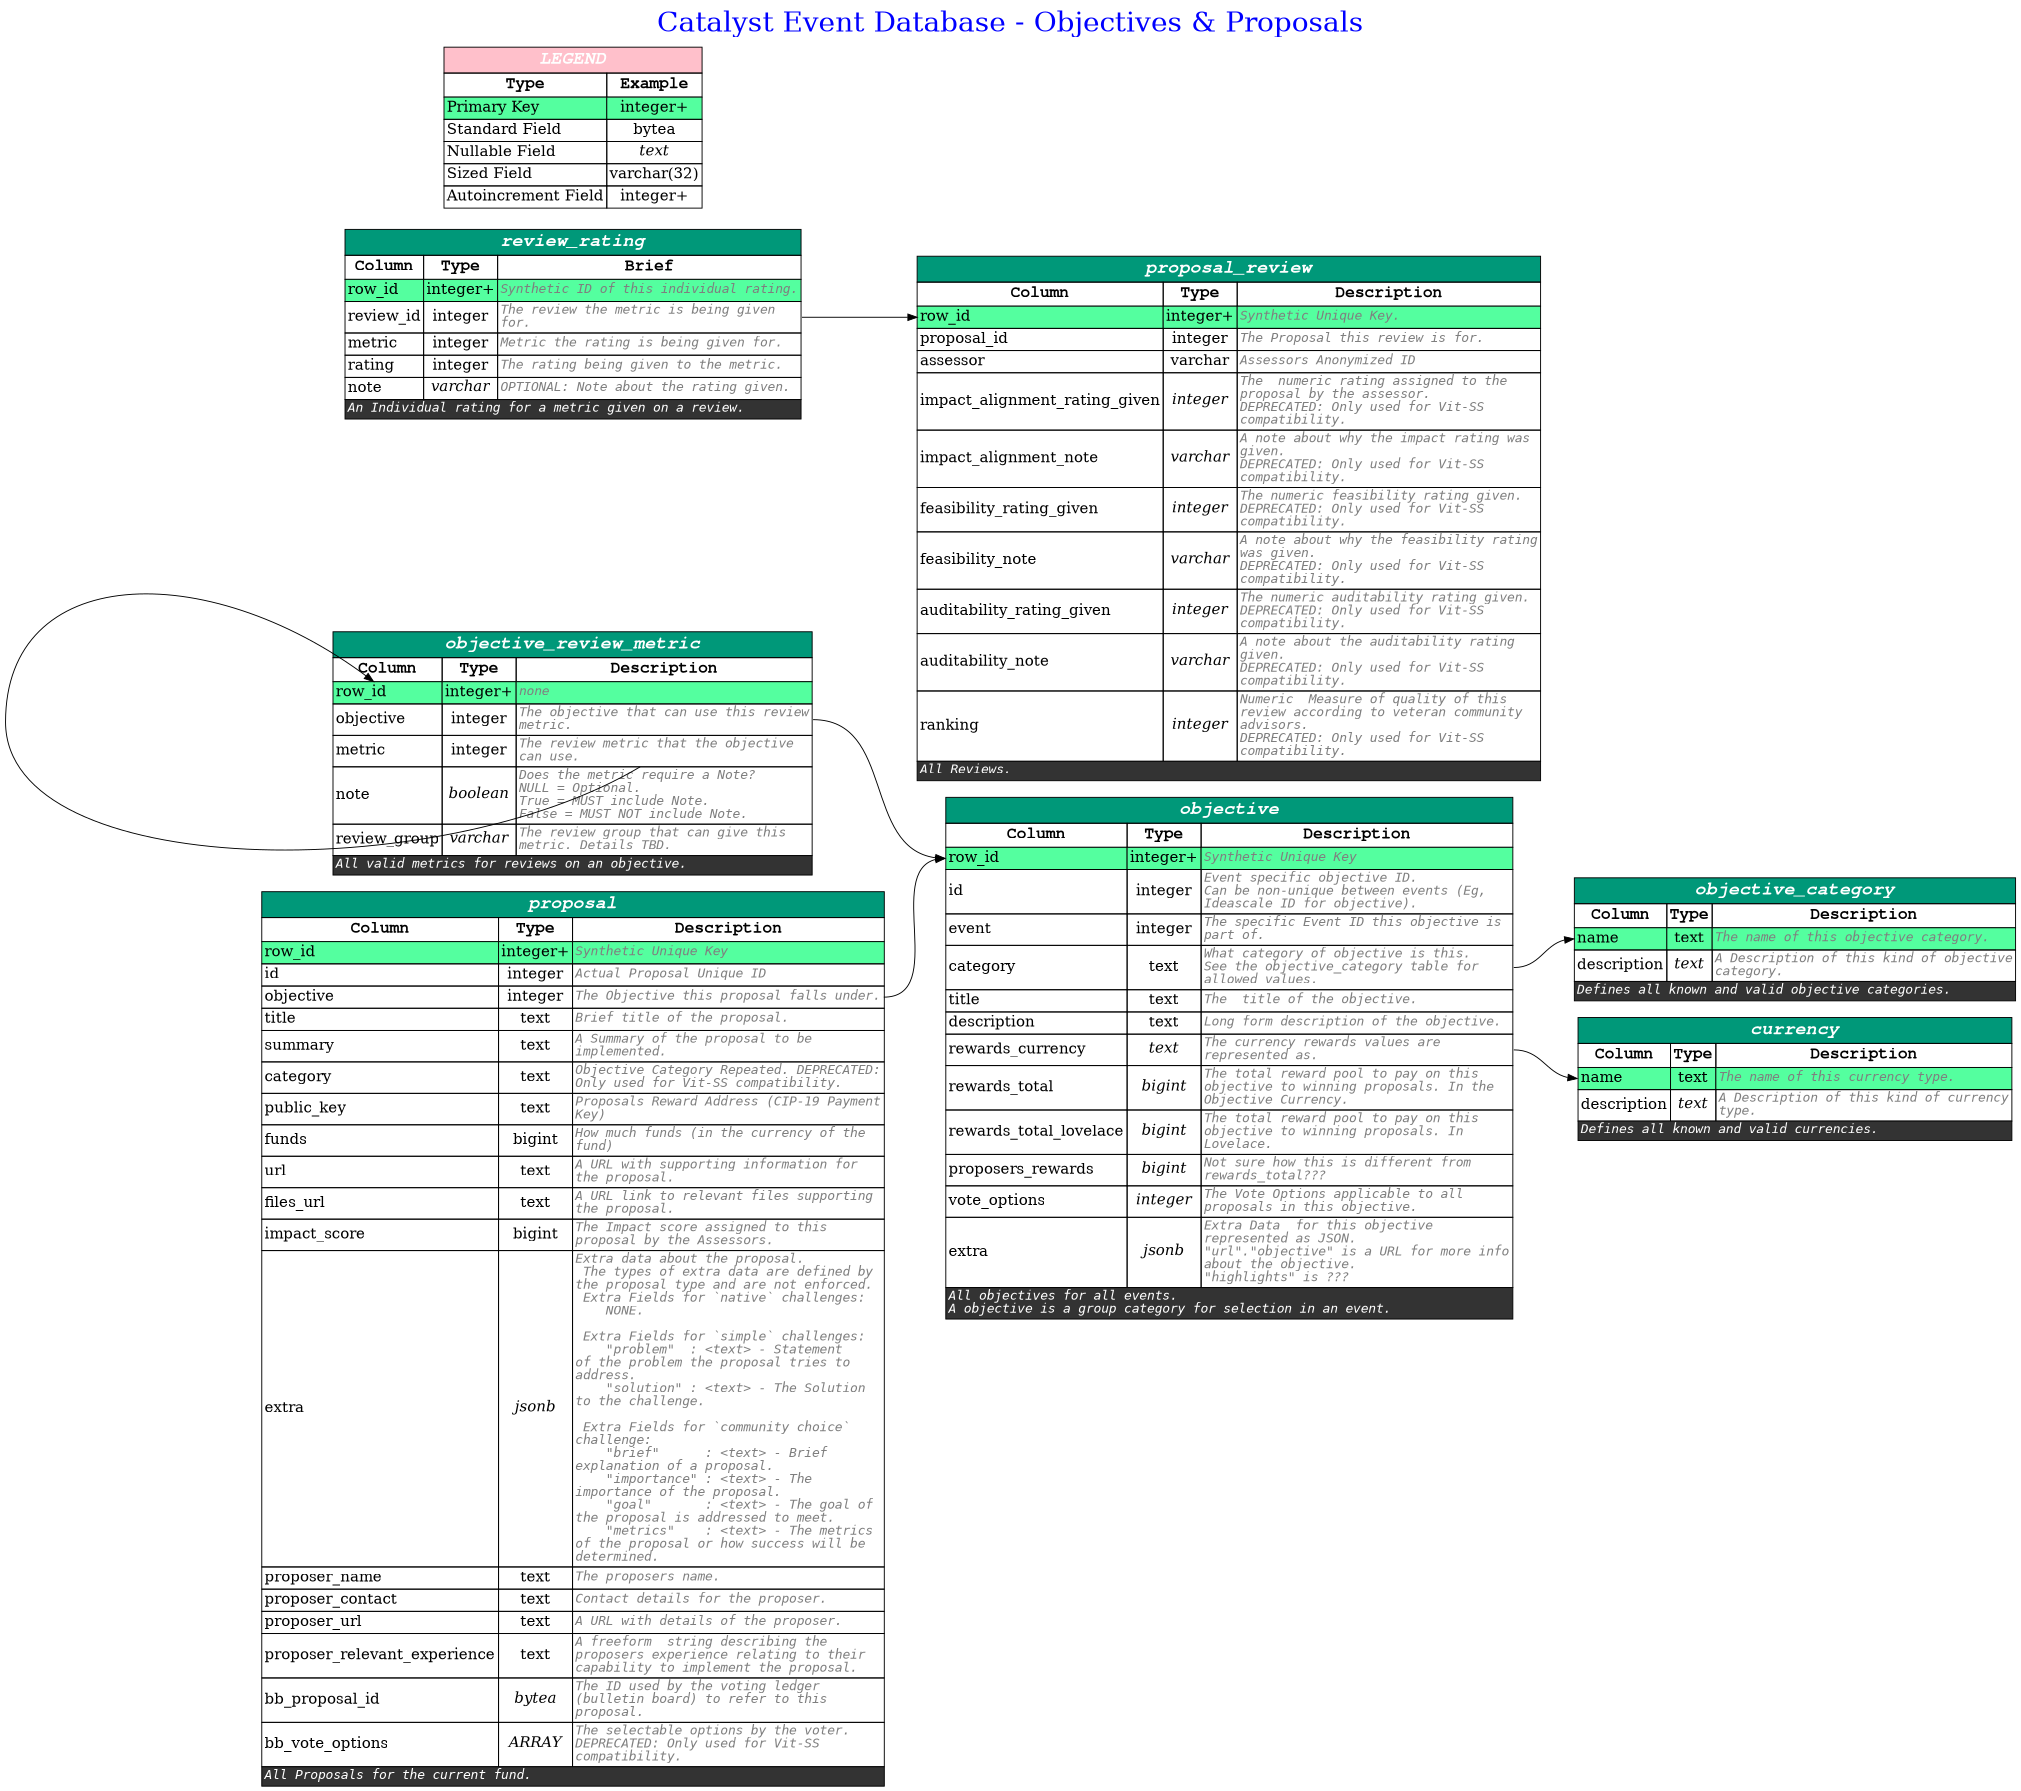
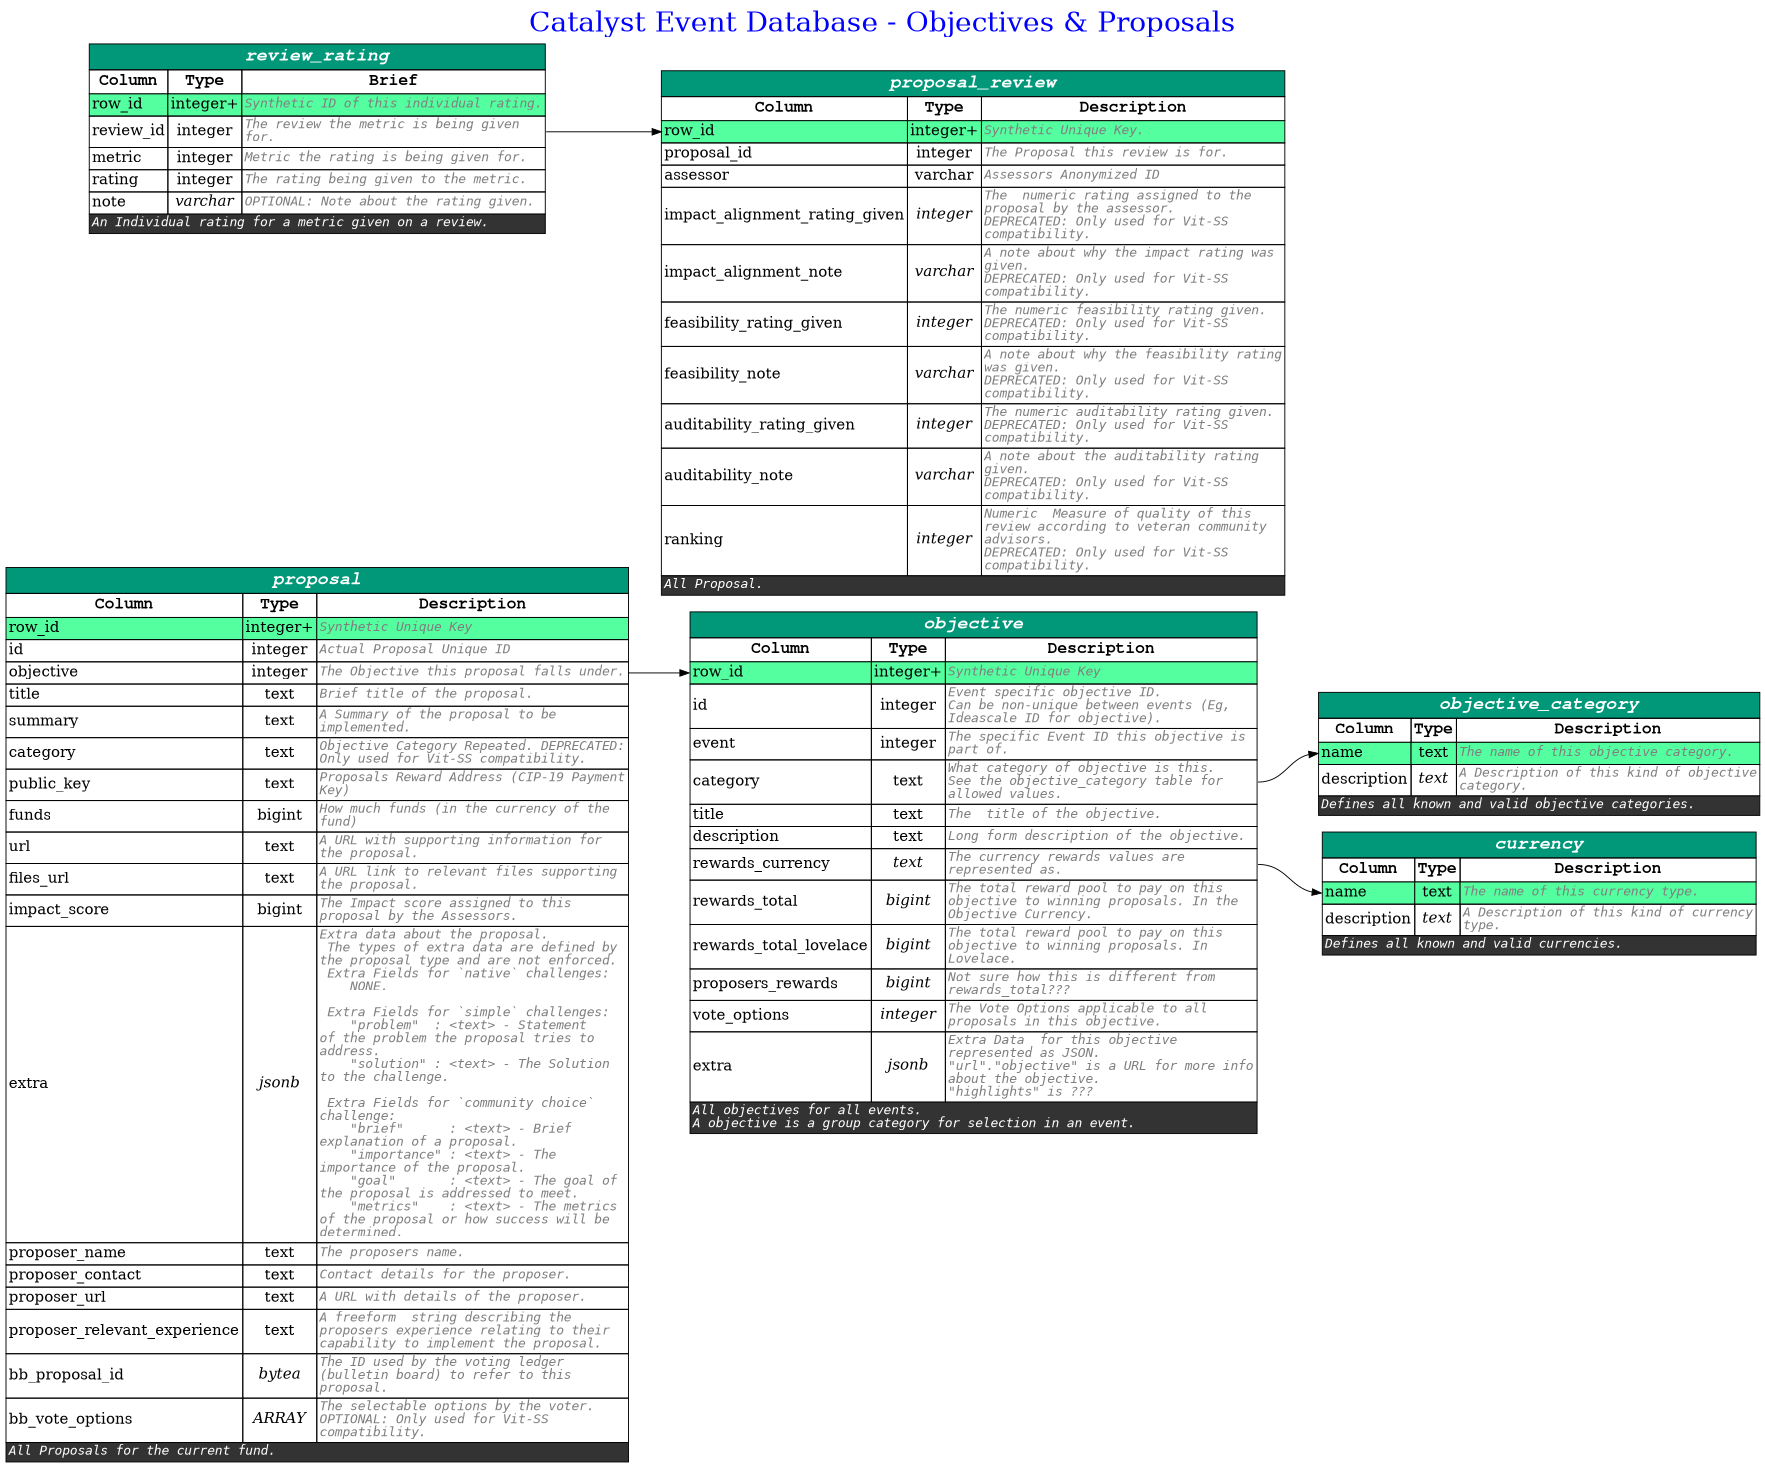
node "LEGEND": removed
node "objective_review_metric": removed
node "proposal_review": text "All Reviews." -> "All Proposal."
node "proposal": text "DEPRECATED: Only used for Vit-SS" -> "OPTIONAL: Only used for Vit-SS"
